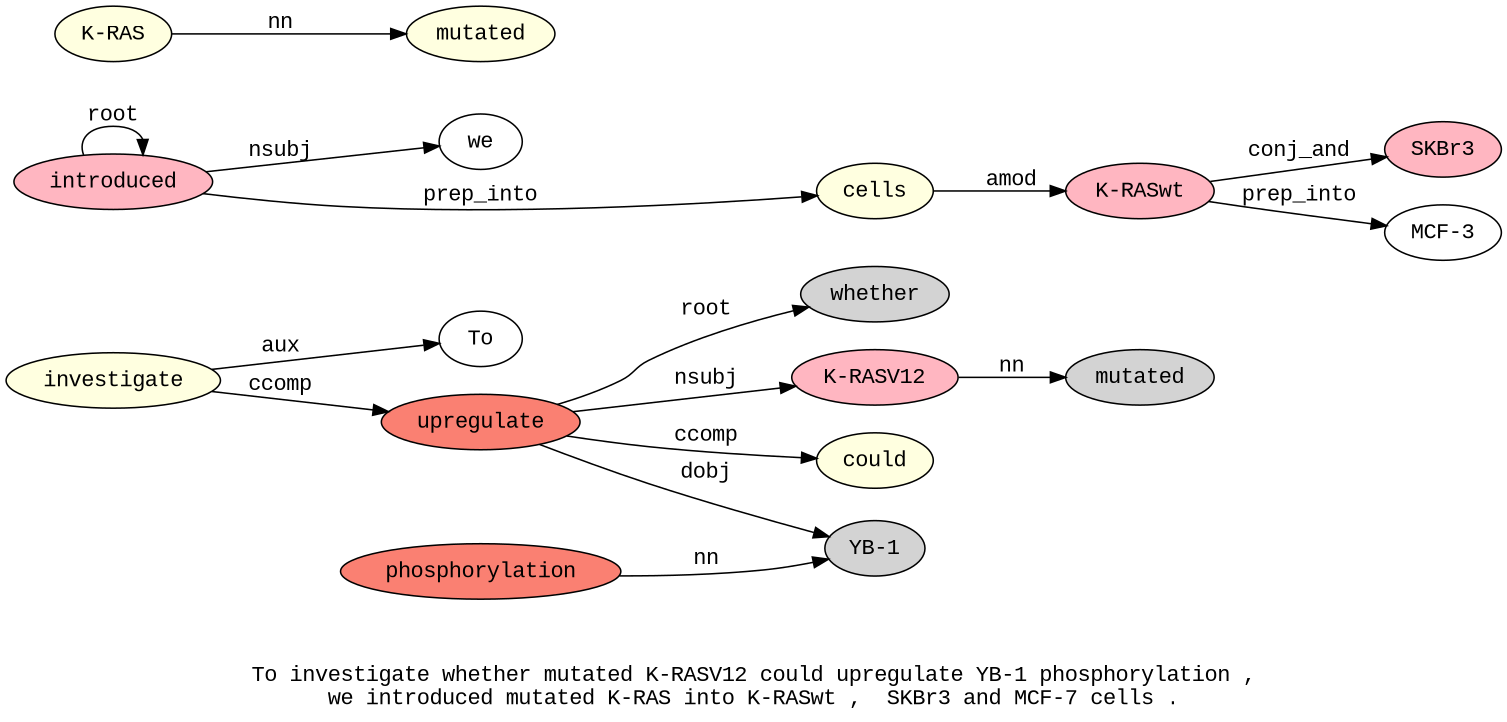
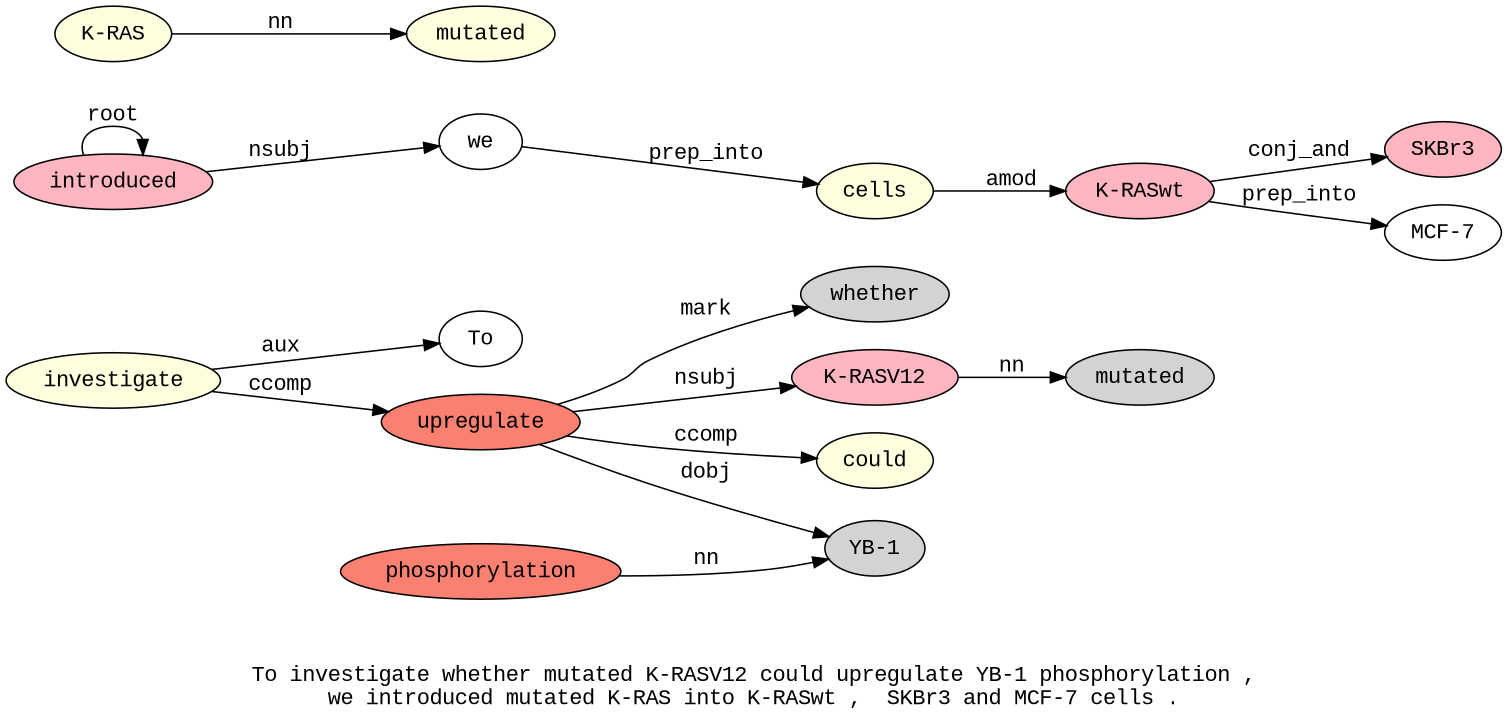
edge "introduced" -> "cells": now "we" -> "cells"
node "MCF-3": label "MCF-3" -> "MCF-7"
edge "upregulate" -> "whether": label "root" -> "mark"
